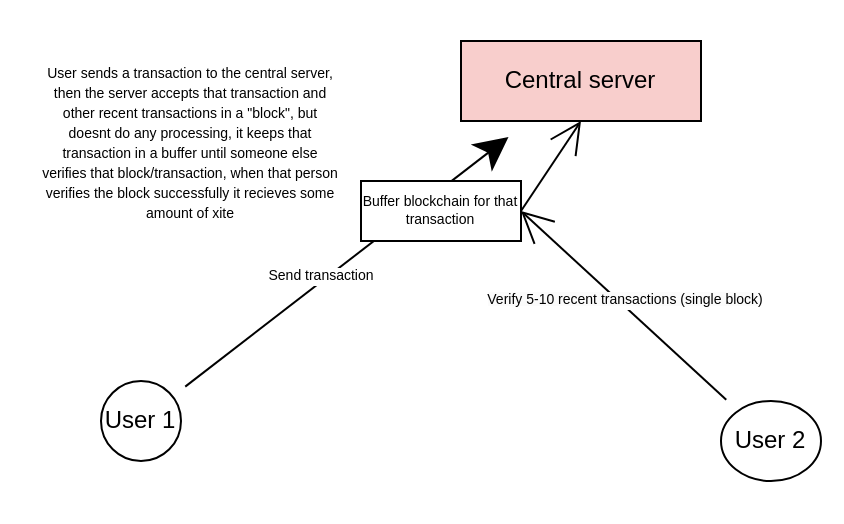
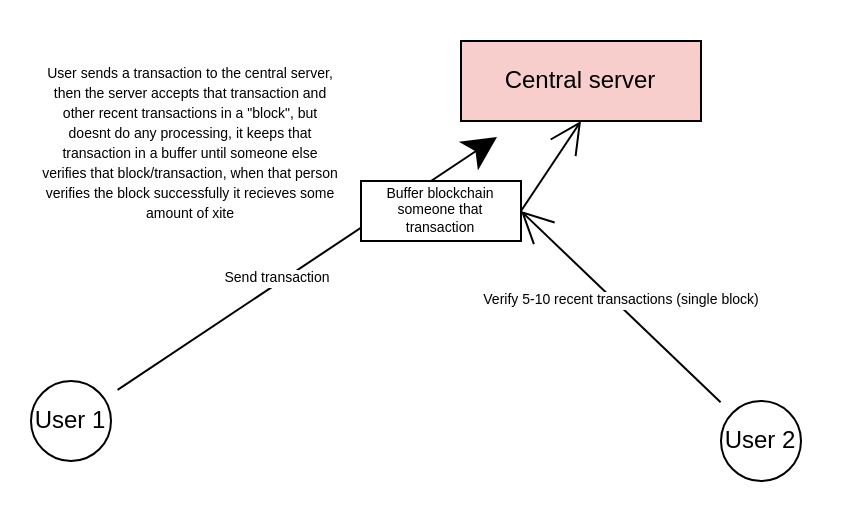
node "Buffer blockchain for that transaction": label "Buffer blockchain for that transaction" -> "Buffer blockchain someone that transaction"
node "User 1": moved (141, 421) -> (71, 421)
node "User 2": size 100x80 -> 80x80
